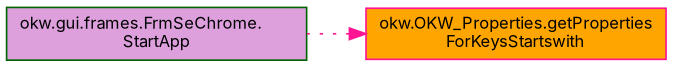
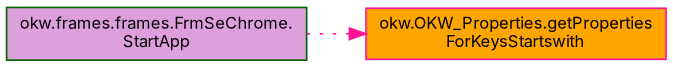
node "okw.gui.frames.FrmSeChrome. StartApp": label "okw.gui.frames.FrmSeChrome. StartApp" -> "okw.frames.frames.FrmSeChrome. StartApp"
